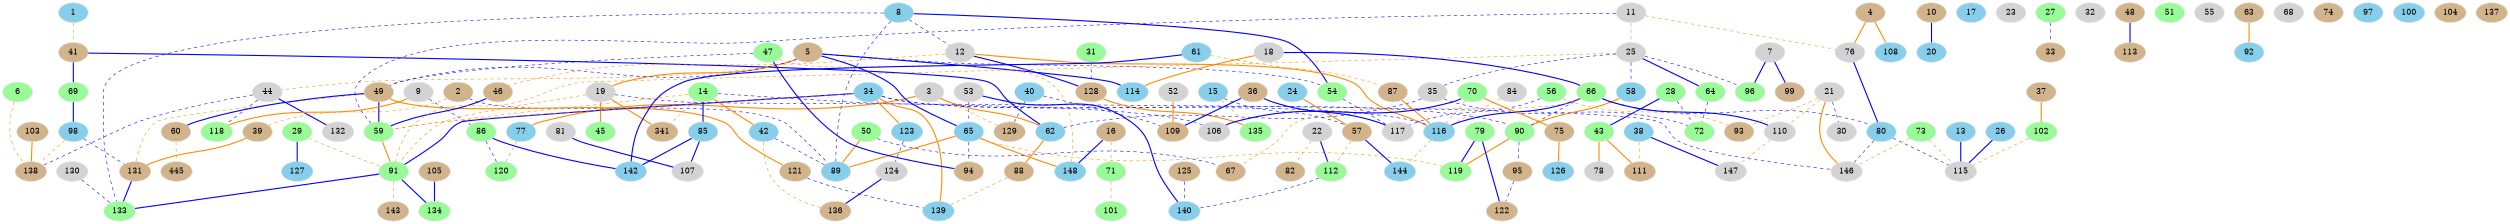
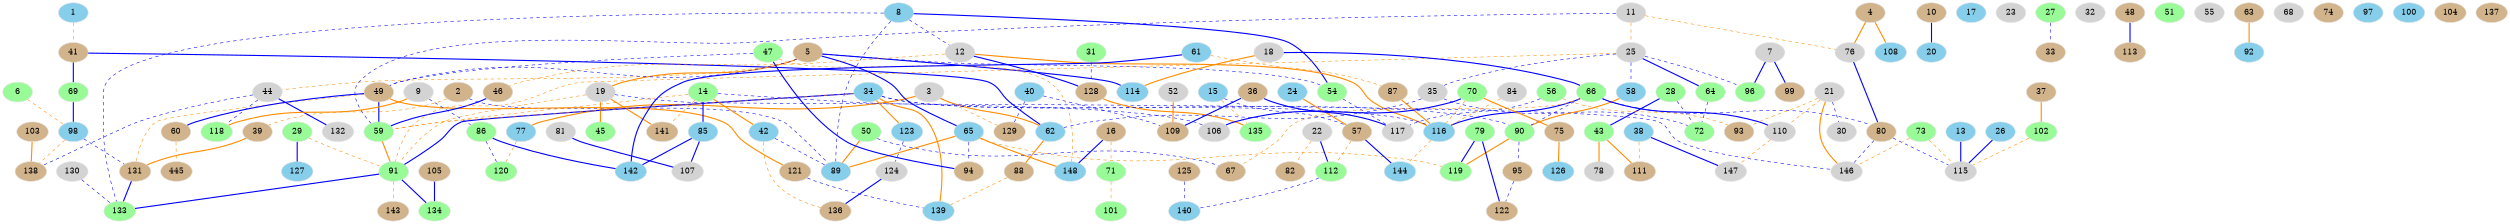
node "53": removed
node "341": label "341" -> "141"
node "80": fillcolor skyblue -> tan
edge "6" -- "138": now "6" -- "98"
